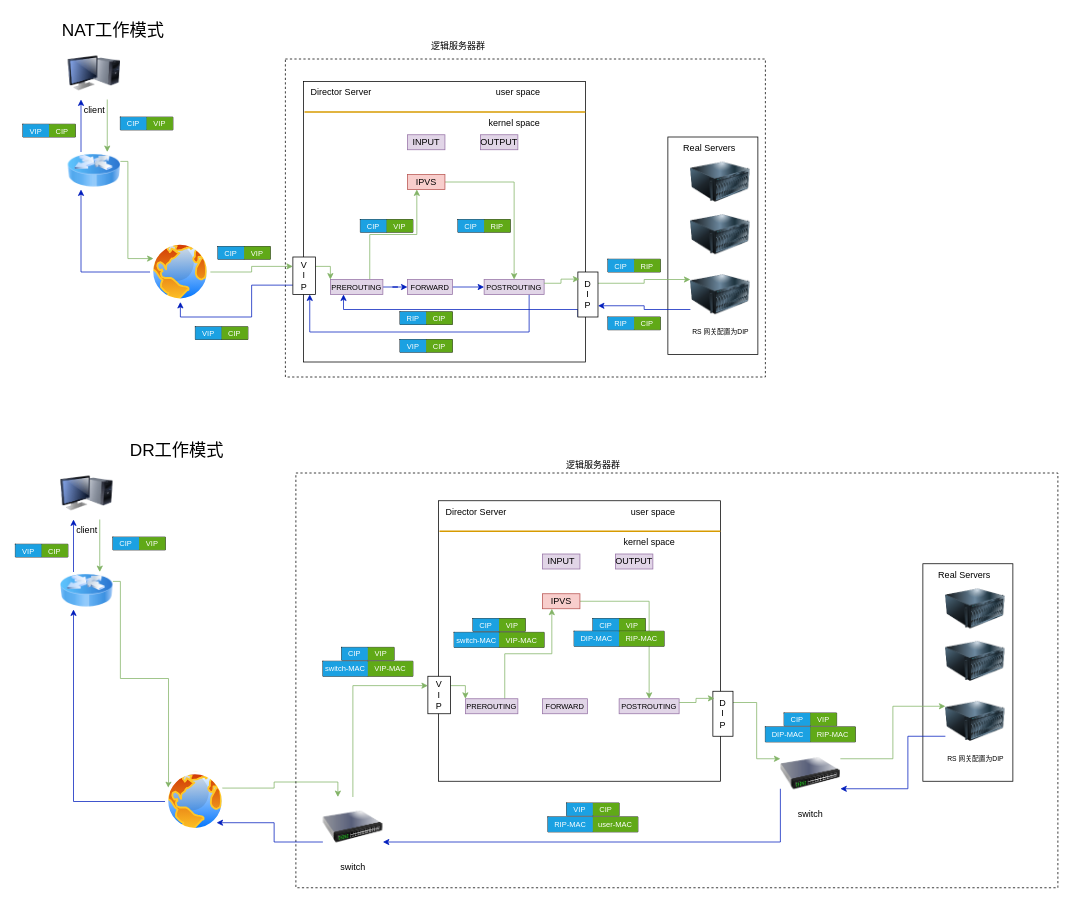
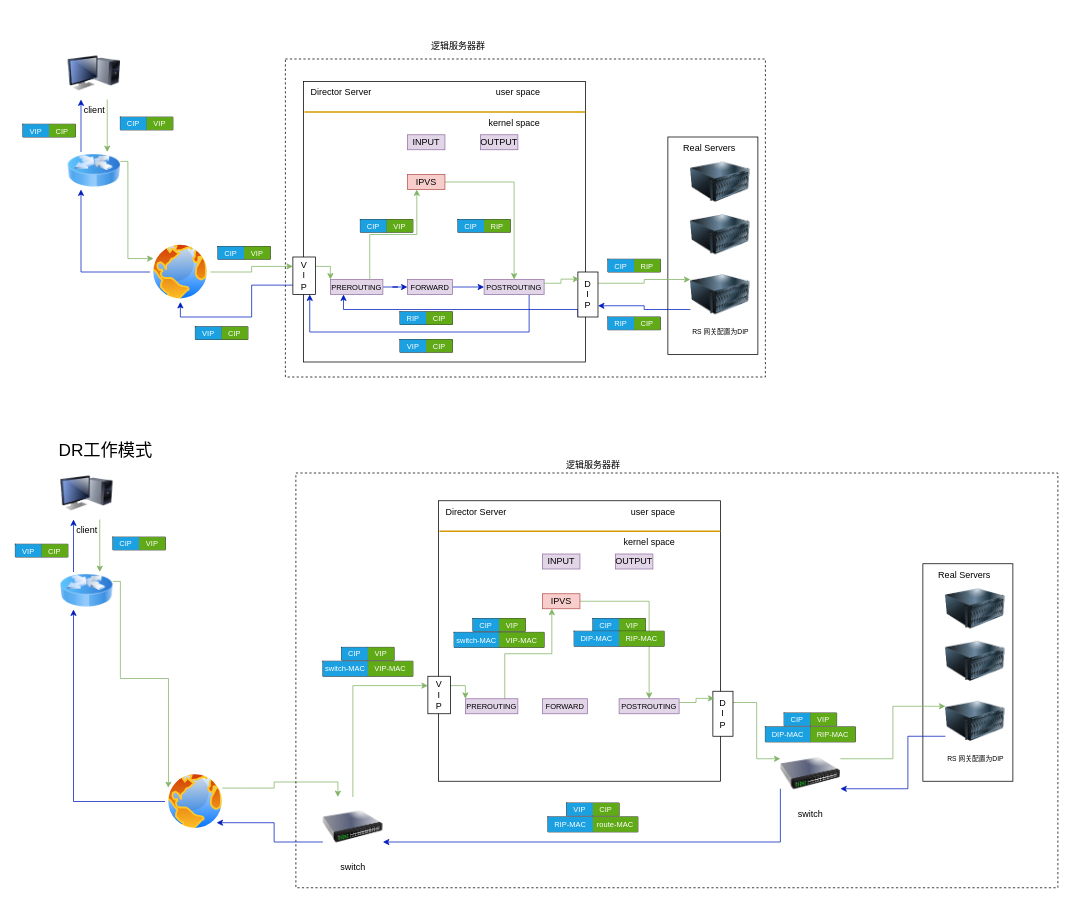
node "NAT工作模式": removed
node "DR工作模式": moved (177, 450) -> (105, 450)
node "user-MAC": label "user-MAC" -> "route-MAC"
